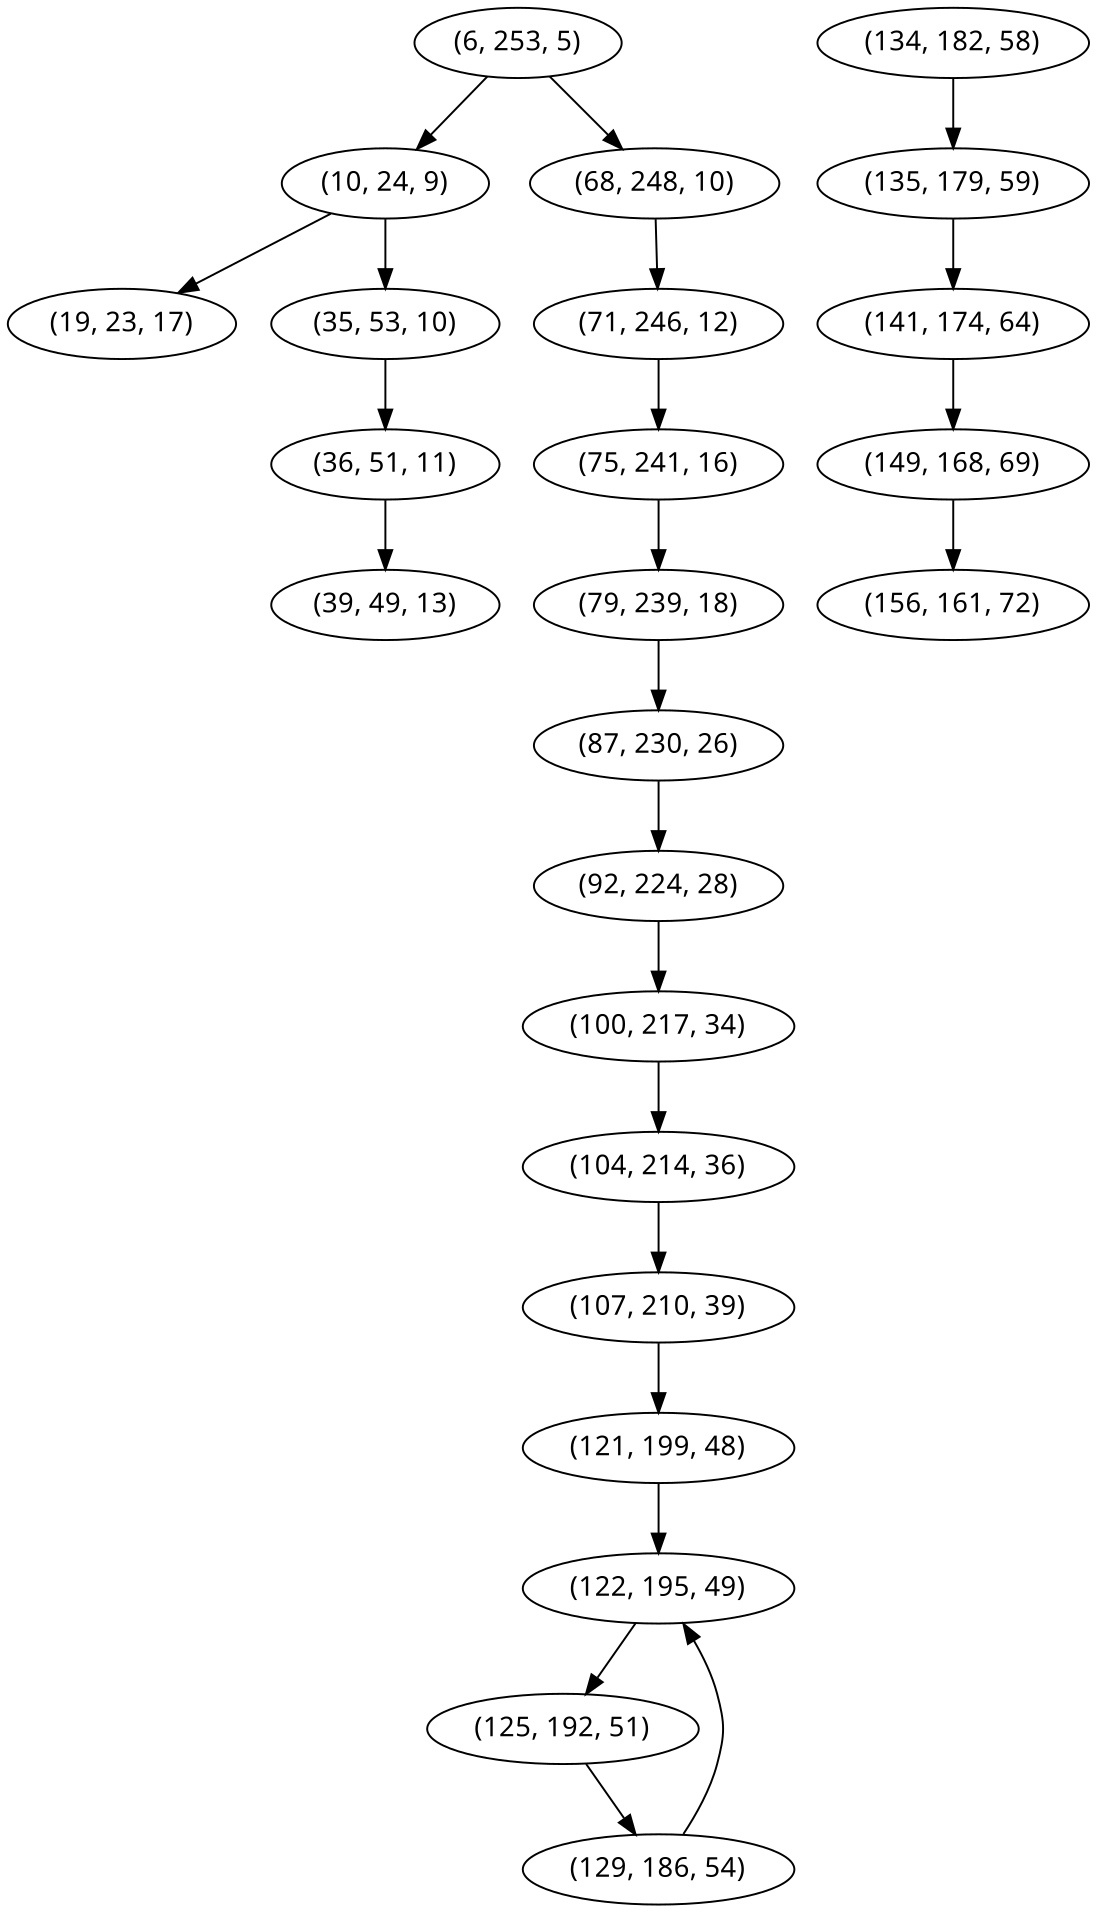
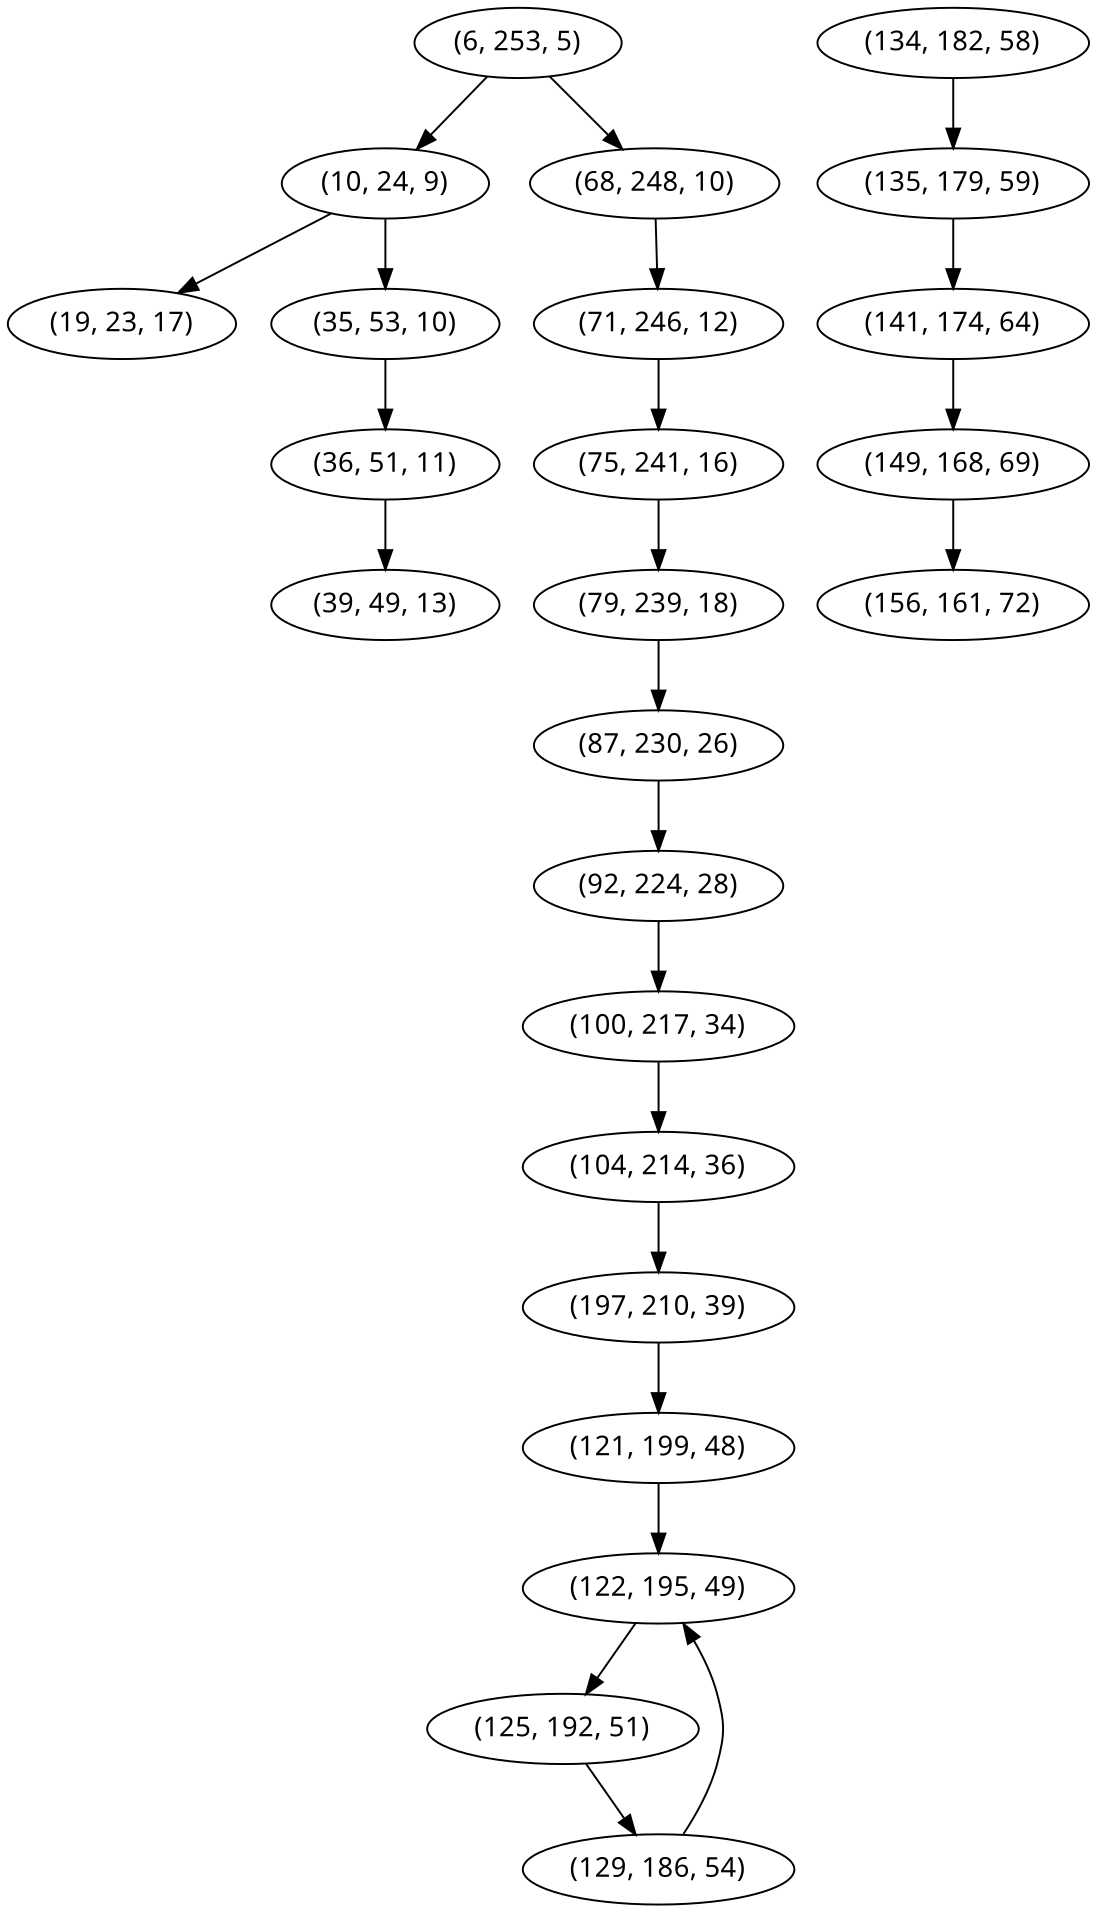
node "(107, 210, 39)": label "(107, 210, 39)" -> "(197, 210, 39)"
